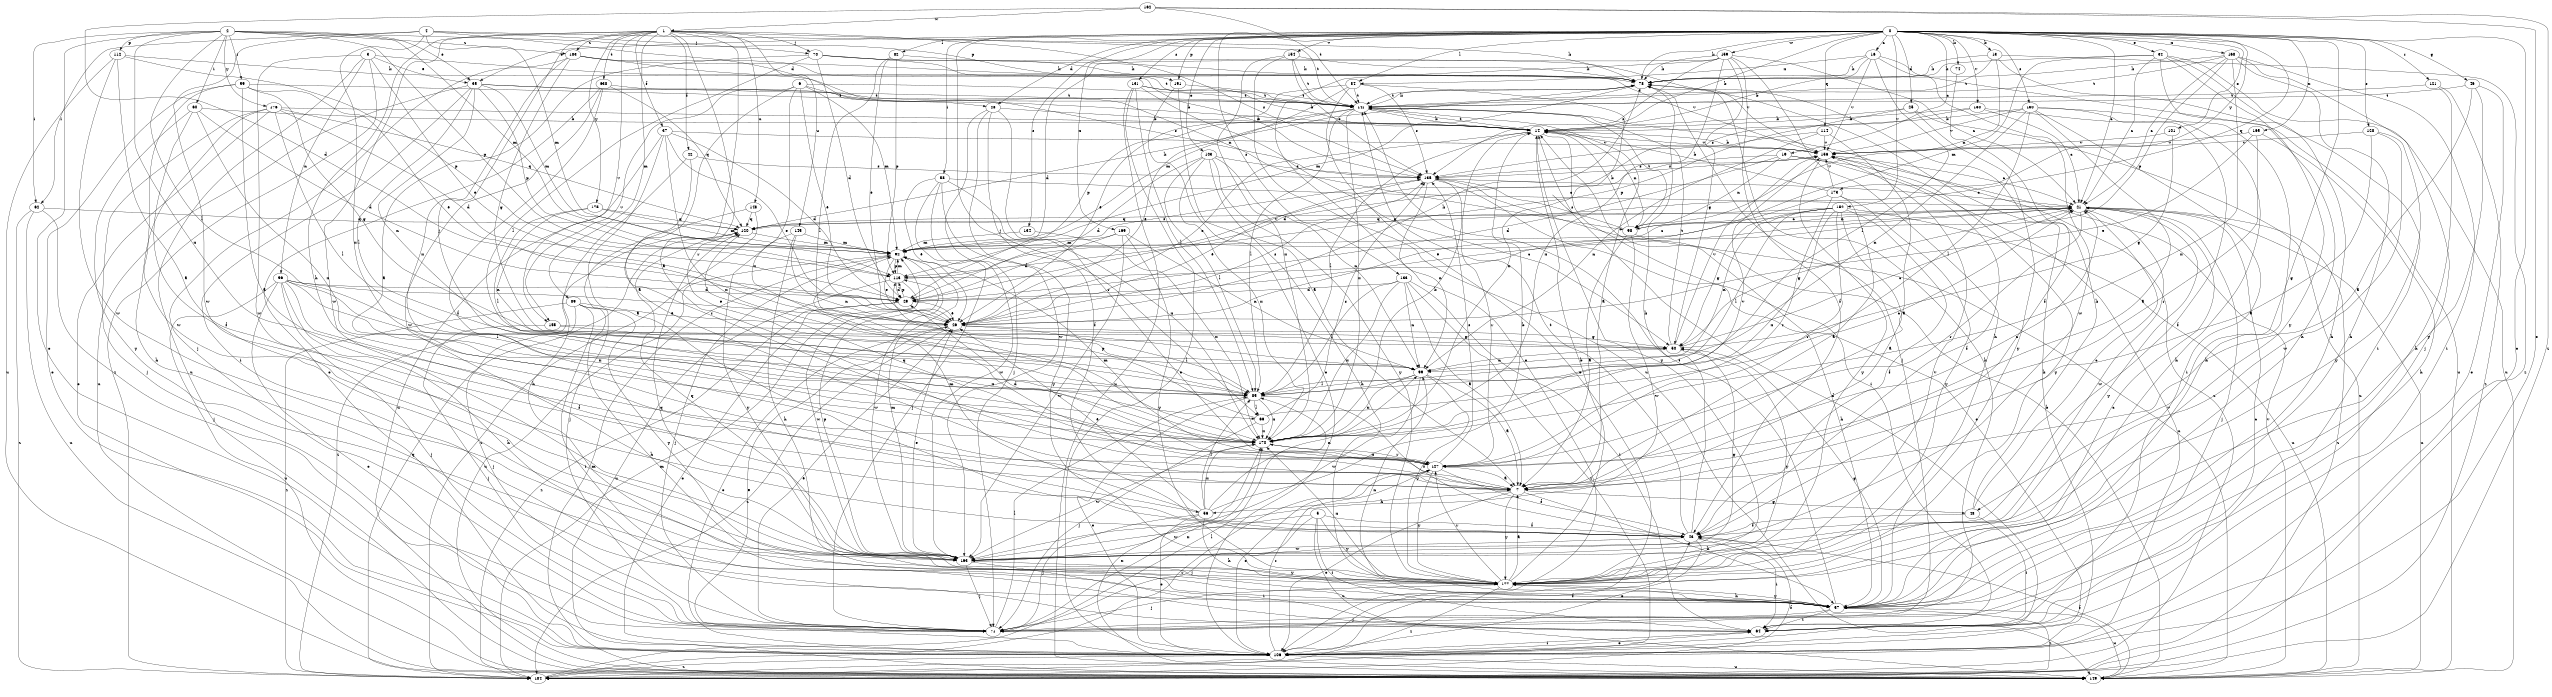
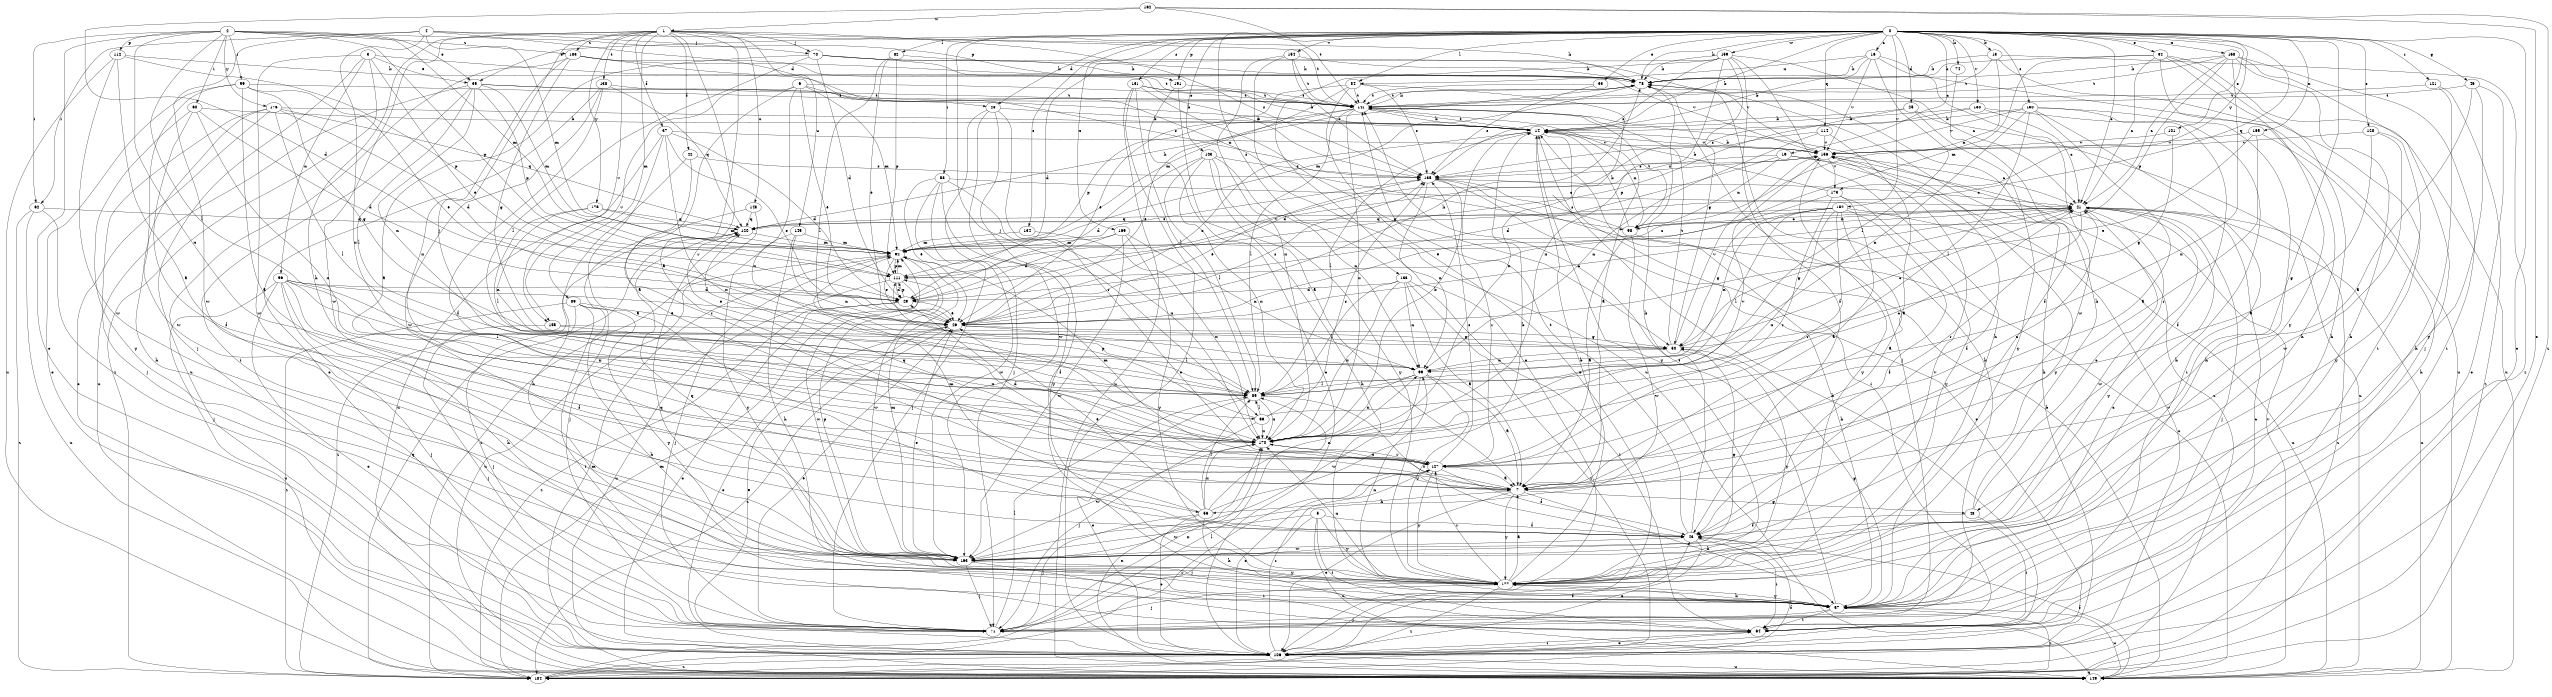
node "638": label "638" -> "138"
node "33": added
edge "173" -> "156": reversed
edge "29" -> "21": now "26" -> "21"
node "113": label "113" -> "111"
edge "106" -> "14": label "d" -> "b"
edge "85" -> "66": reversed
edge "28" -> "43": now "28" -> "64"
